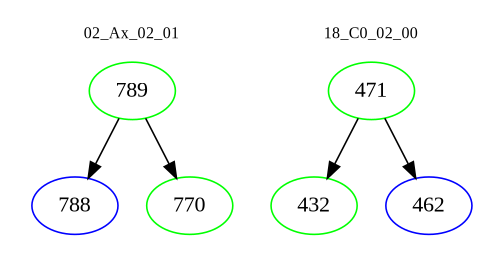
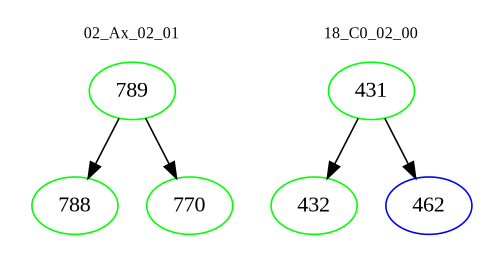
node "471": label "471" -> "431"
node "788": color blue -> green
